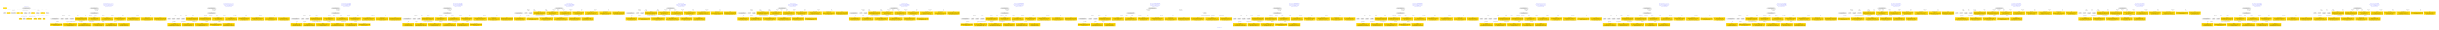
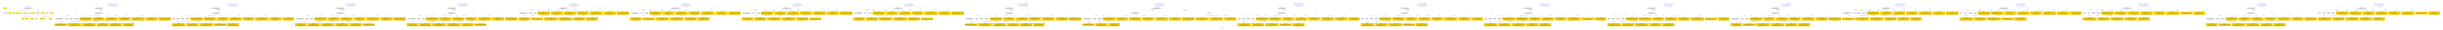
node "Measurements": fillcolor lightgray -> gold
node "Credit Line": added
node "Title": fillcolor lightgray -> gold
node "Option1": fillcolor lightgray -> gold
node "Maker": fillcolor gold -> lightgray
